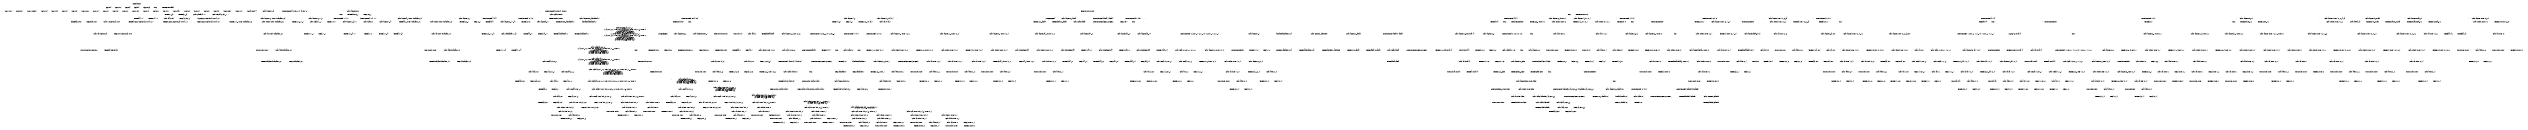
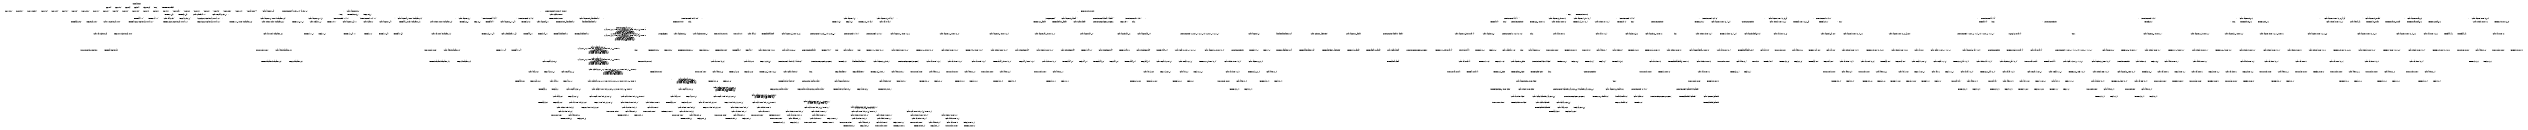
node "(CONTROL,big_free,big_free = *(_DWORD *)big_free)": label "(CONTROL,big_free,big_free = *(_DWORD *)big_free)" -> "(IDENTIFIER,big_free,big_free = *(_DWORD *)big_free)"
node "(IDENTIFIER,syslog_left,!bignames_left)": label "(IDENTIFIER,syslog_left,!bignames_left)" -> "(IDENTIFIER,bignames_left,!bignames_left)"
